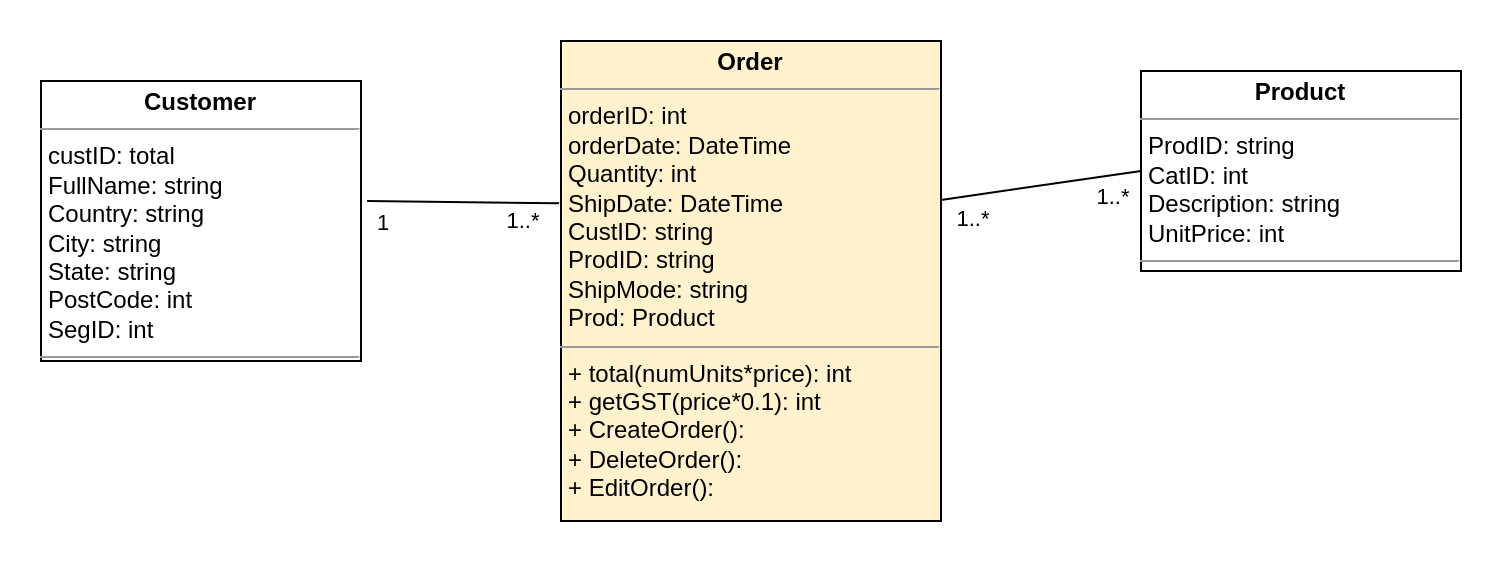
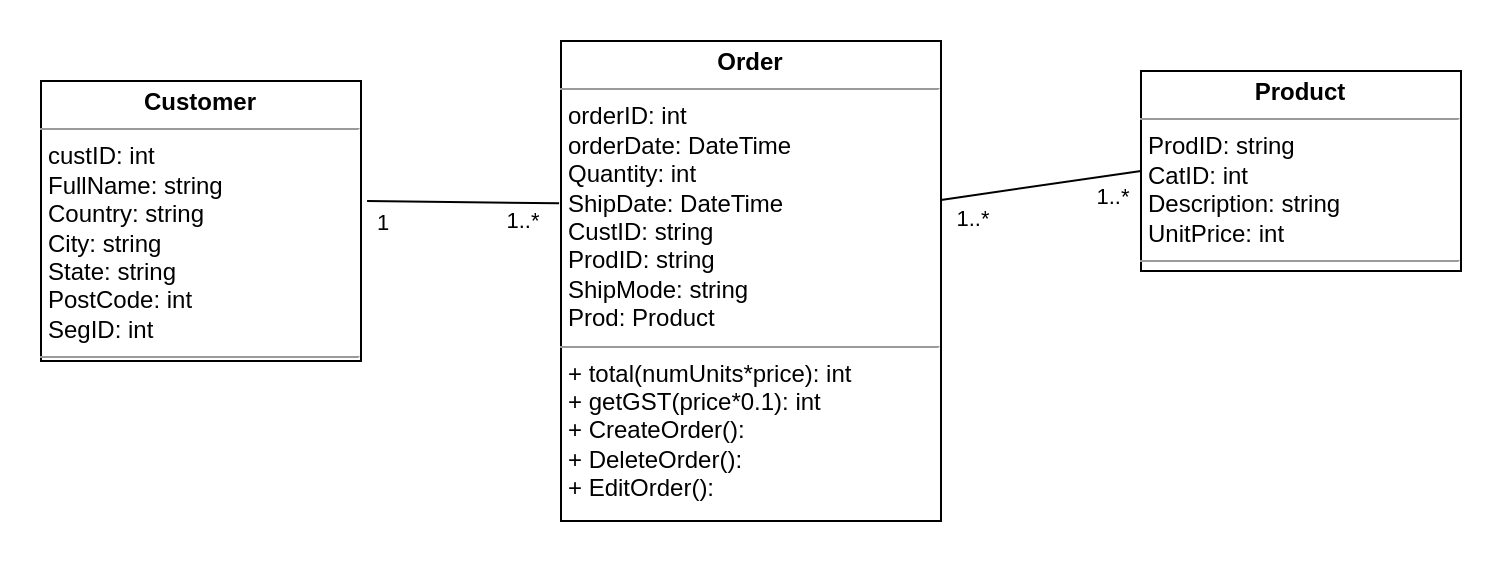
node "Customer custID: total FullName: string Country: string City: string State: string PostCode: int SegID: int": label "Customer custID: total FullName: string Country: string City: string State: string PostCode: int SegID: int" -> "Customer custID: int FullName: string Country: string City: string State: string PostCode: int SegID: int"
node "Order orderID: int orderDate: DateTime Quantity: int ShipDate: DateTime CustID: string ProdID: string ShipMode: string Prod: Product + total(numUnits*price): int + getGST(price*0.1): int + CreateOrder(): + DeleteOrder(): + EditOrder():": fillcolor #fff2cc -> #ffffff
